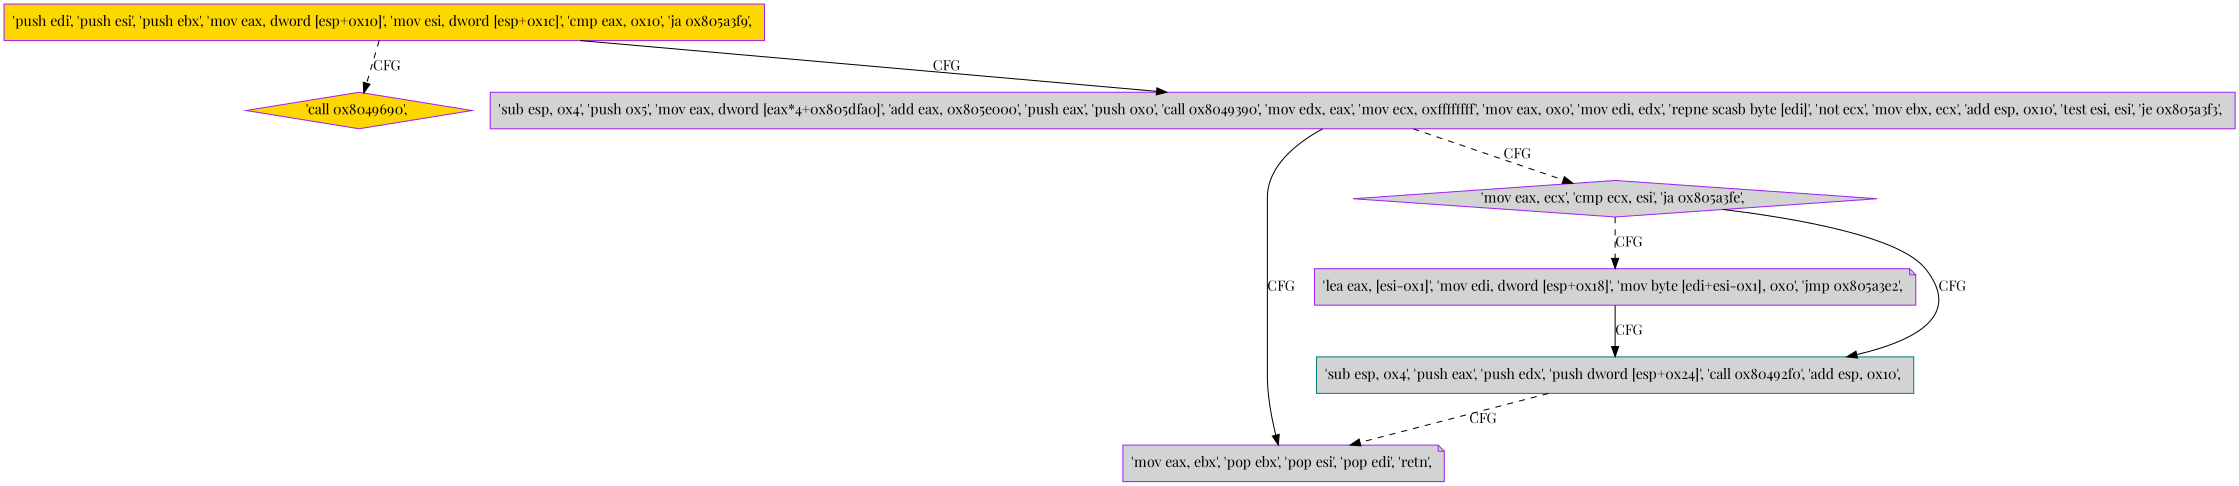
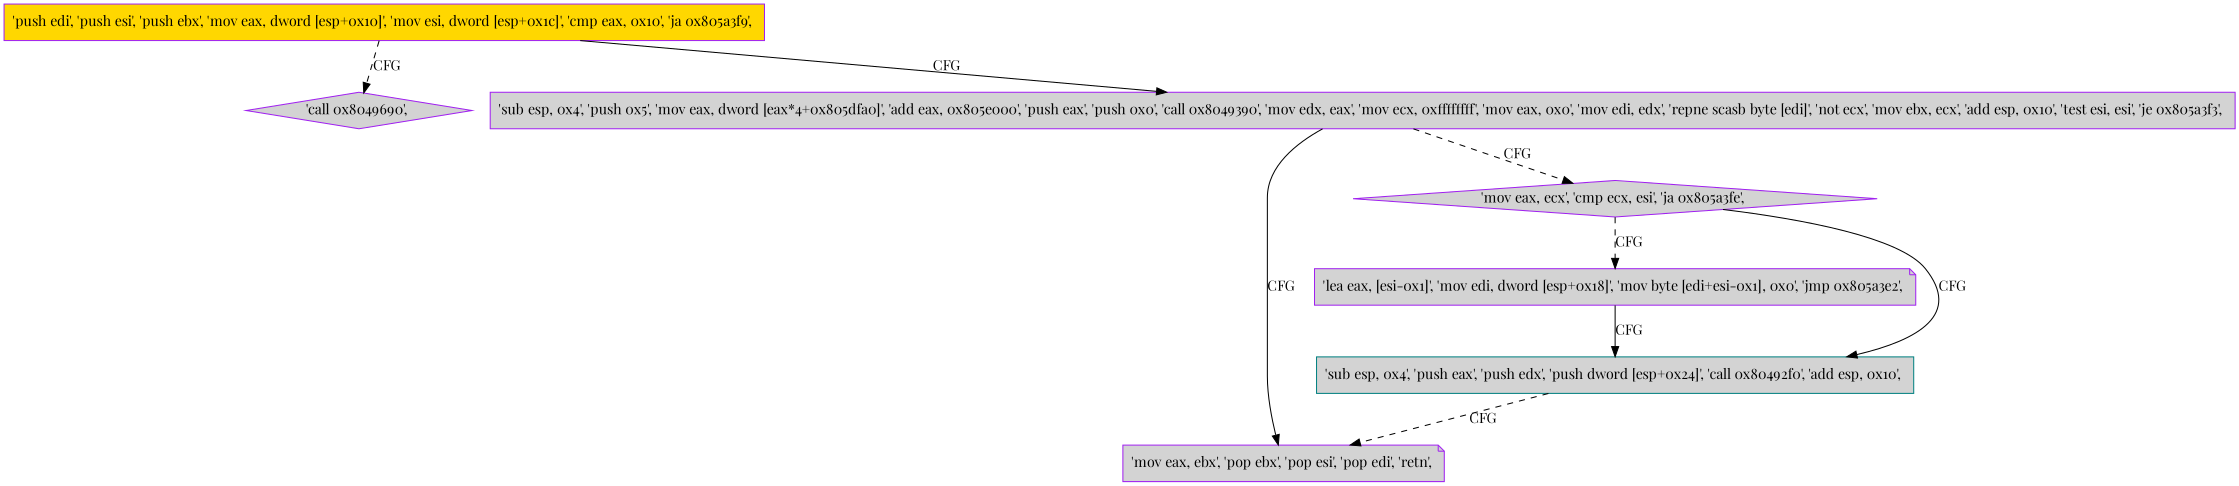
node "'call 0x8049690',": fillcolor gold -> lightgrey
